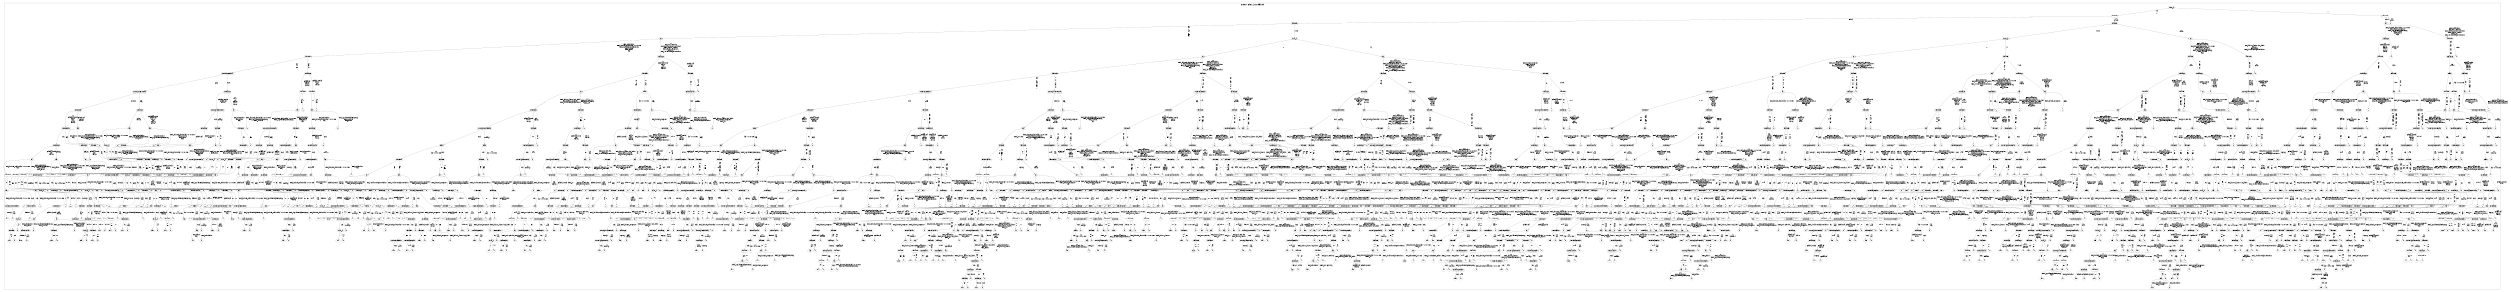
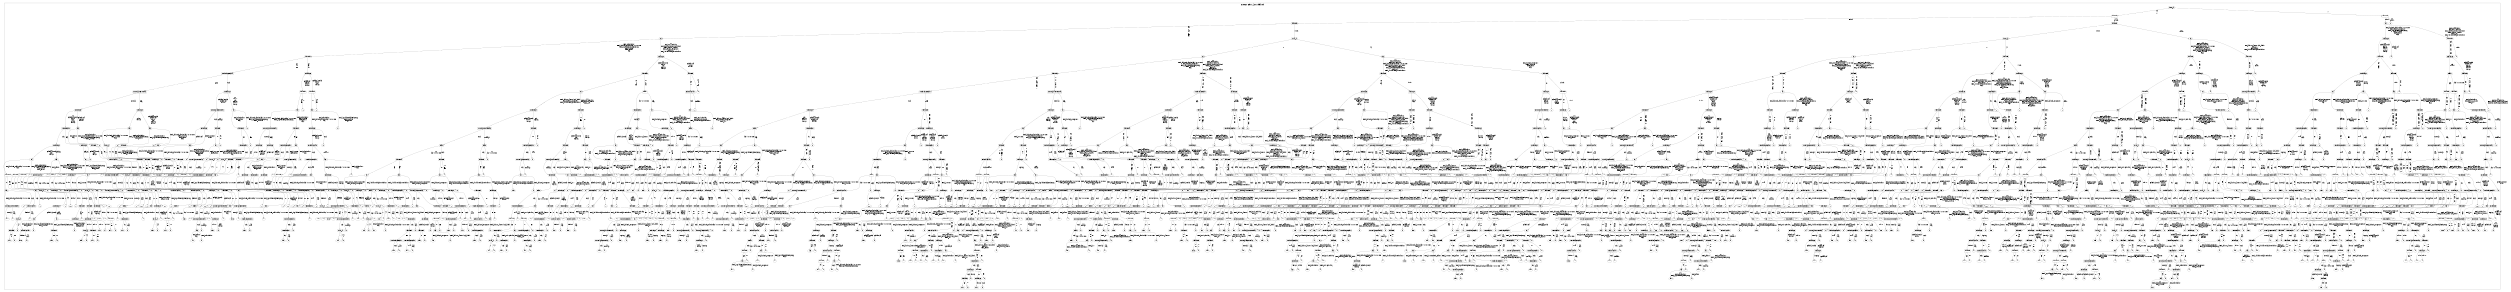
cluster "Tree 0, Class js-undefined": label "Tree 0, Class js-undefined" -> "Tree 5, Class js-undefined"
